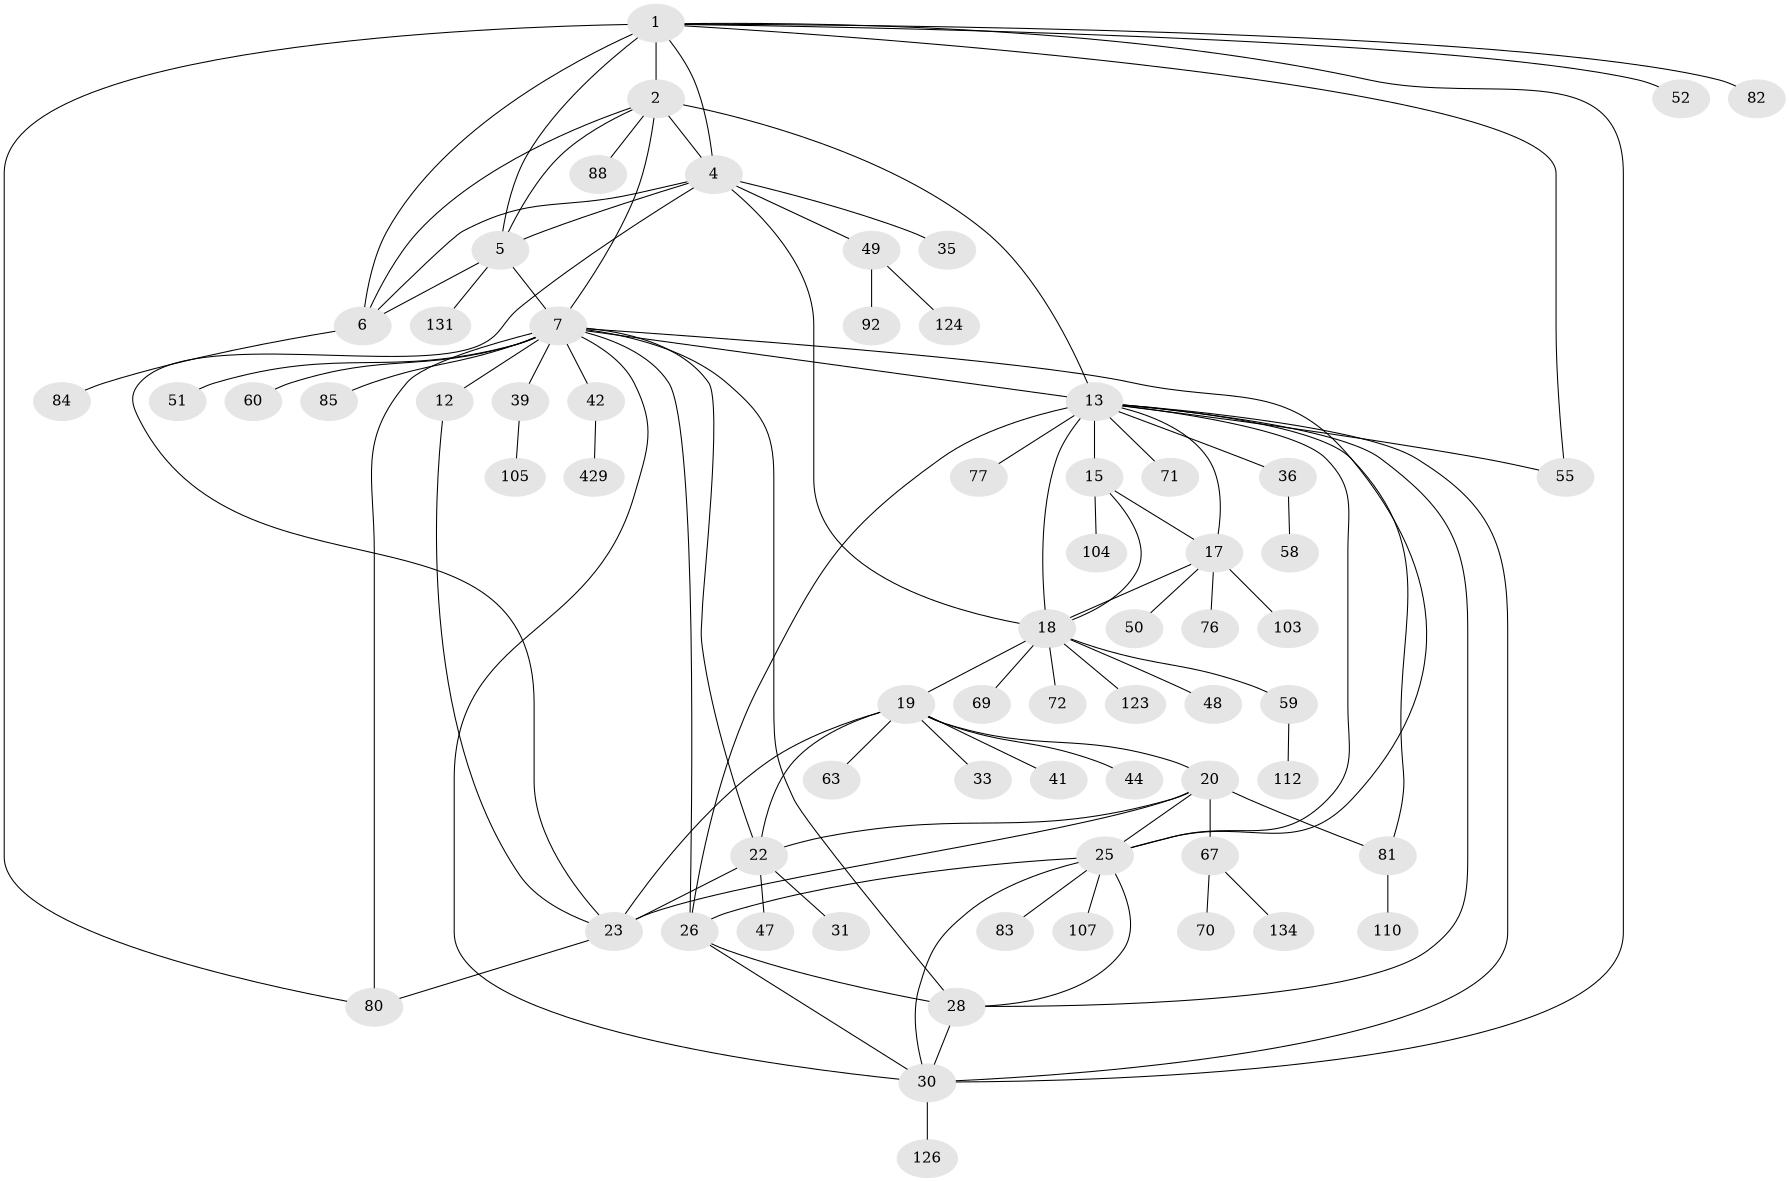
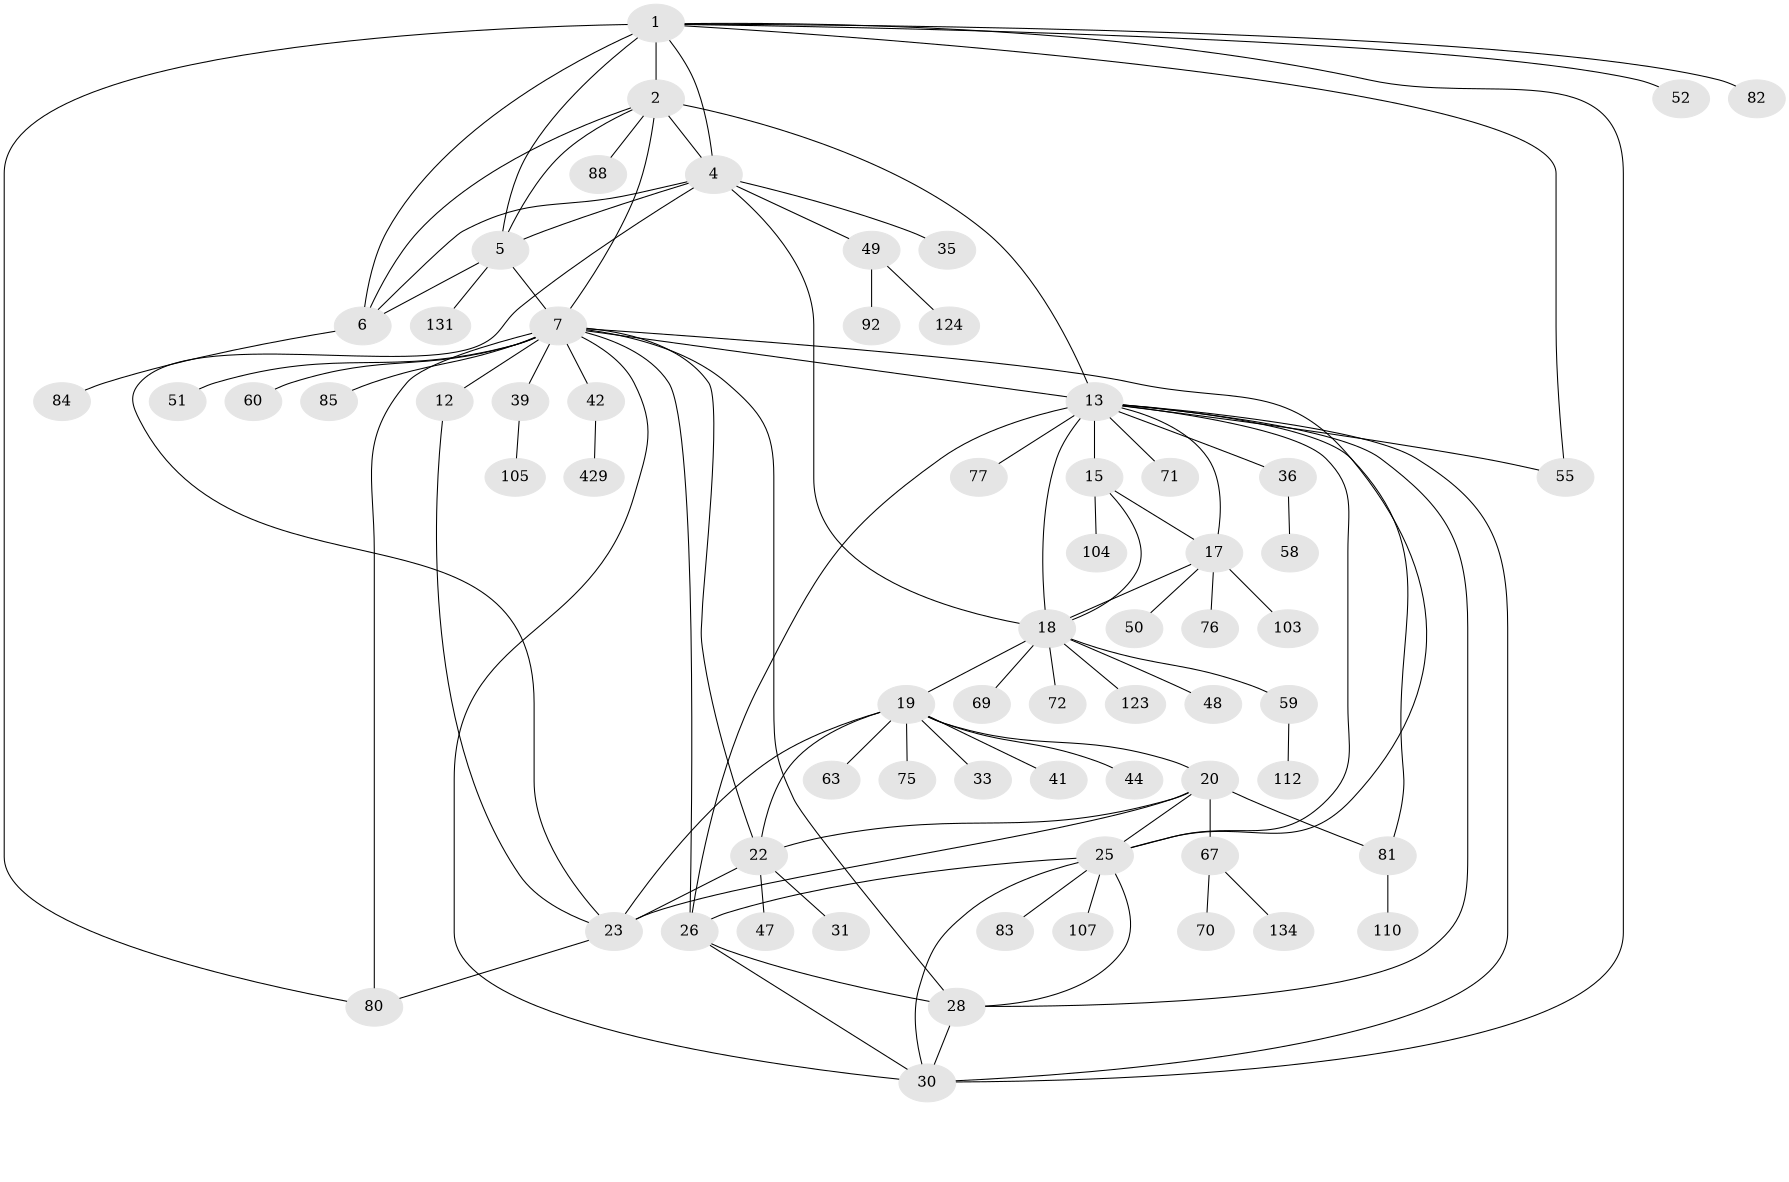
node "75": added
node "126": removed
